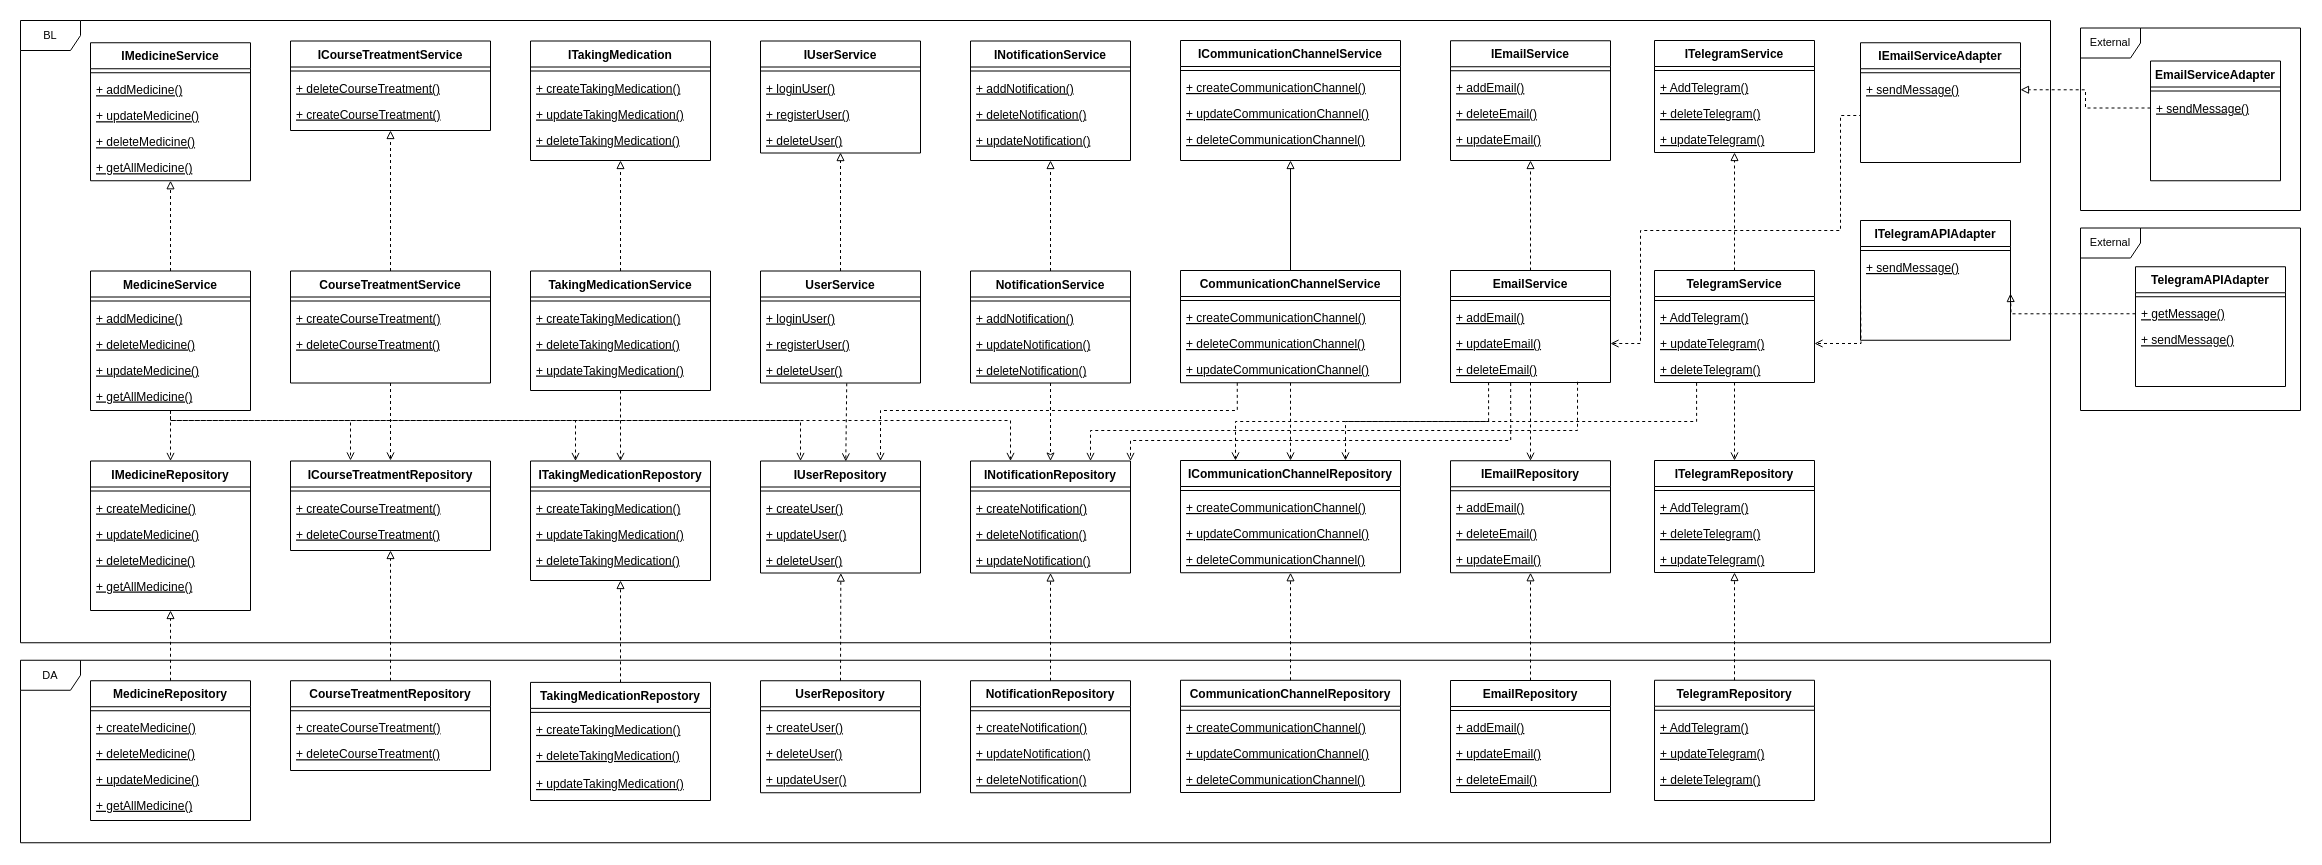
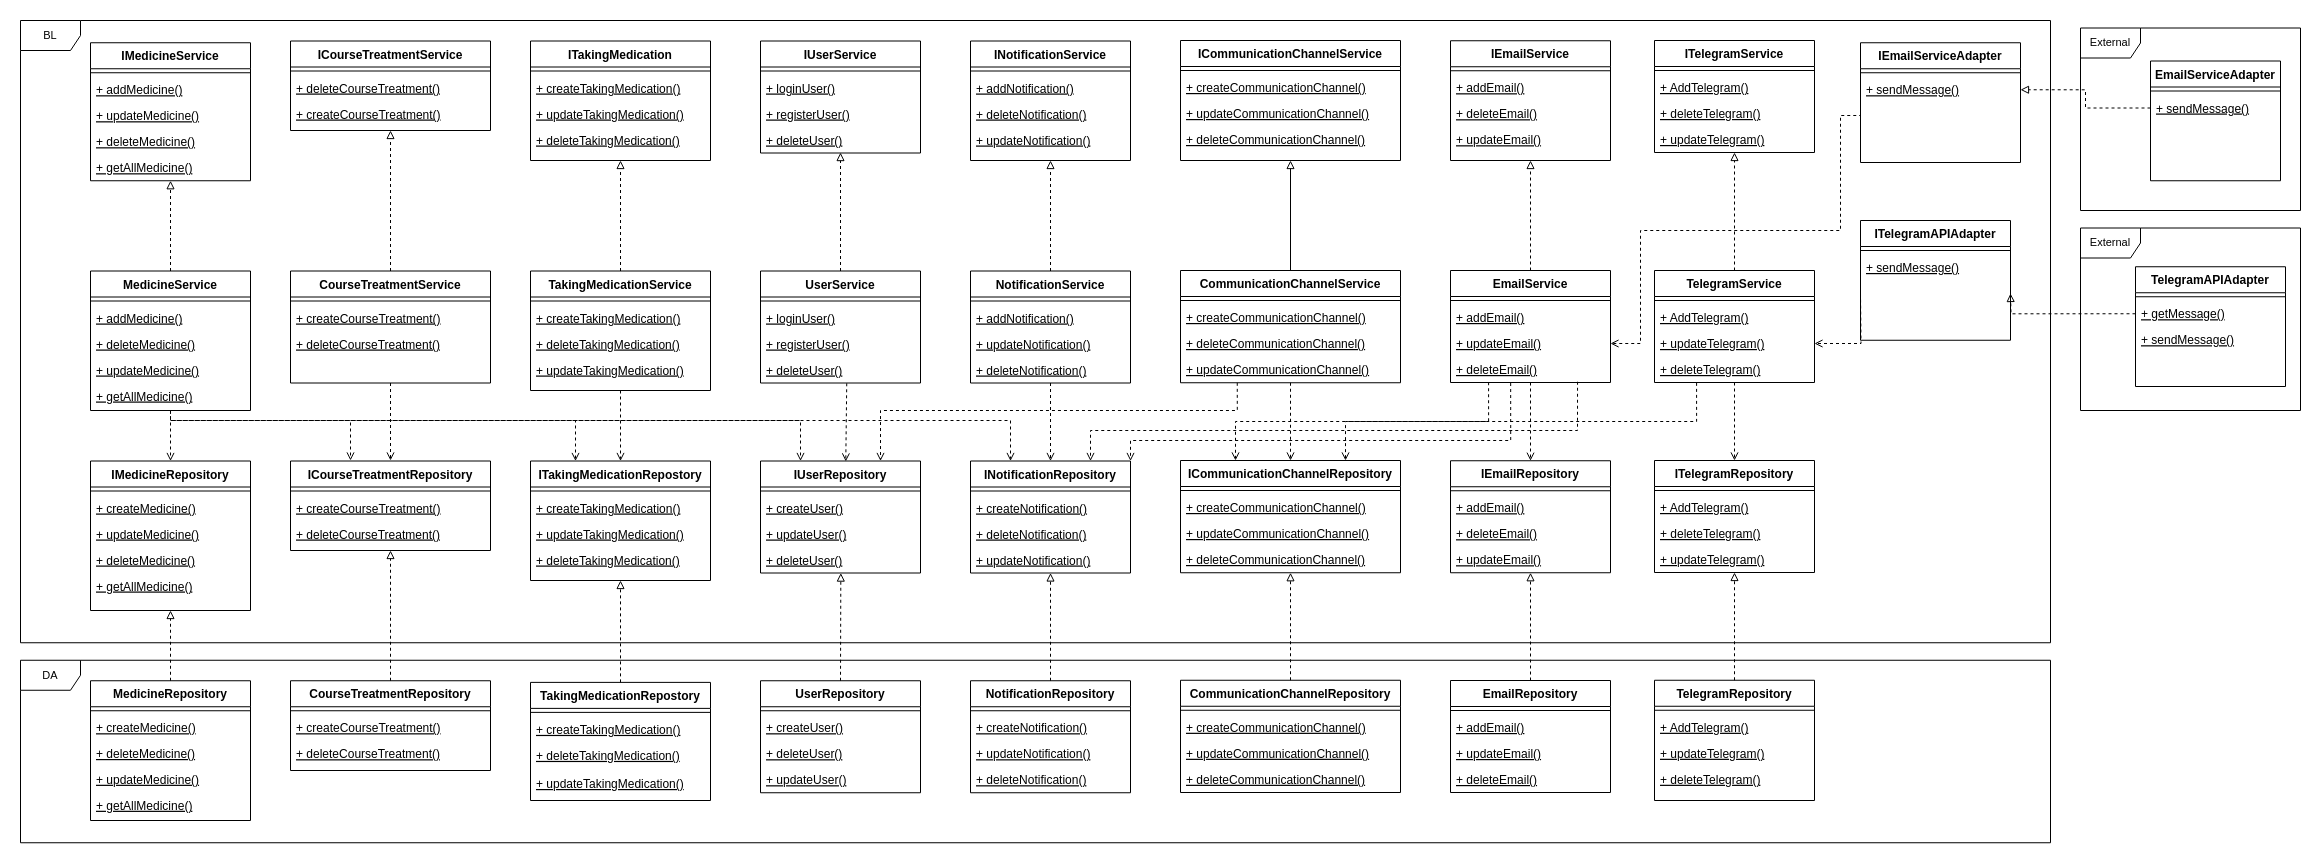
edge "NotificationService" -> "INotificationRepository": arrowhead classic -> open
